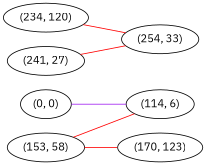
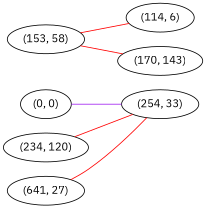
node "(241, 27)": label "(241, 27)" -> "(641, 27)"
edge "(0, 0)" -- "(114, 6)": now "(0, 0)" -- "(254, 33)"
node "(170, 123)": label "(170, 123)" -> "(170, 143)"
